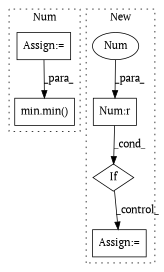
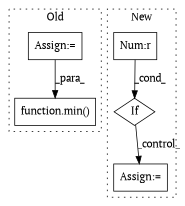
cluster "Num": label "Num" -> "Old"
node "Num": removed
node "min.min()": label "min.min()" -> "function.min()"
